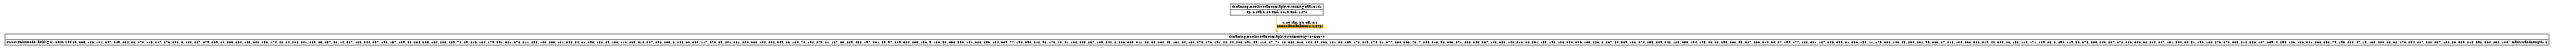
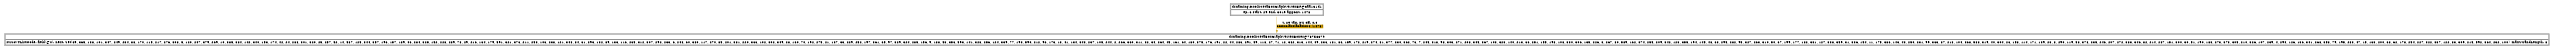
node "dsnaming.DsOliMetaBoxGraphVertexEP@3aa131d1": text "ep: 6 start: 29 end: 3019 end: 1478" -> "ep: 6 start: 29 end: 3019 aggCnt: 1478"
